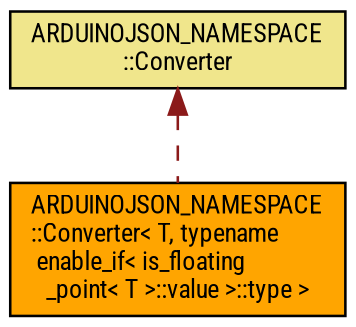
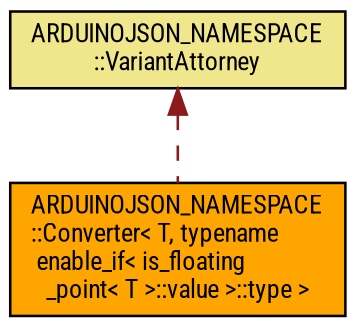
node "ARDUINOJSON_NAMESPACE ::Converter": label "ARDUINOJSON_NAMESPACE ::Converter" -> "ARDUINOJSON_NAMESPACE ::VariantAttorney"
